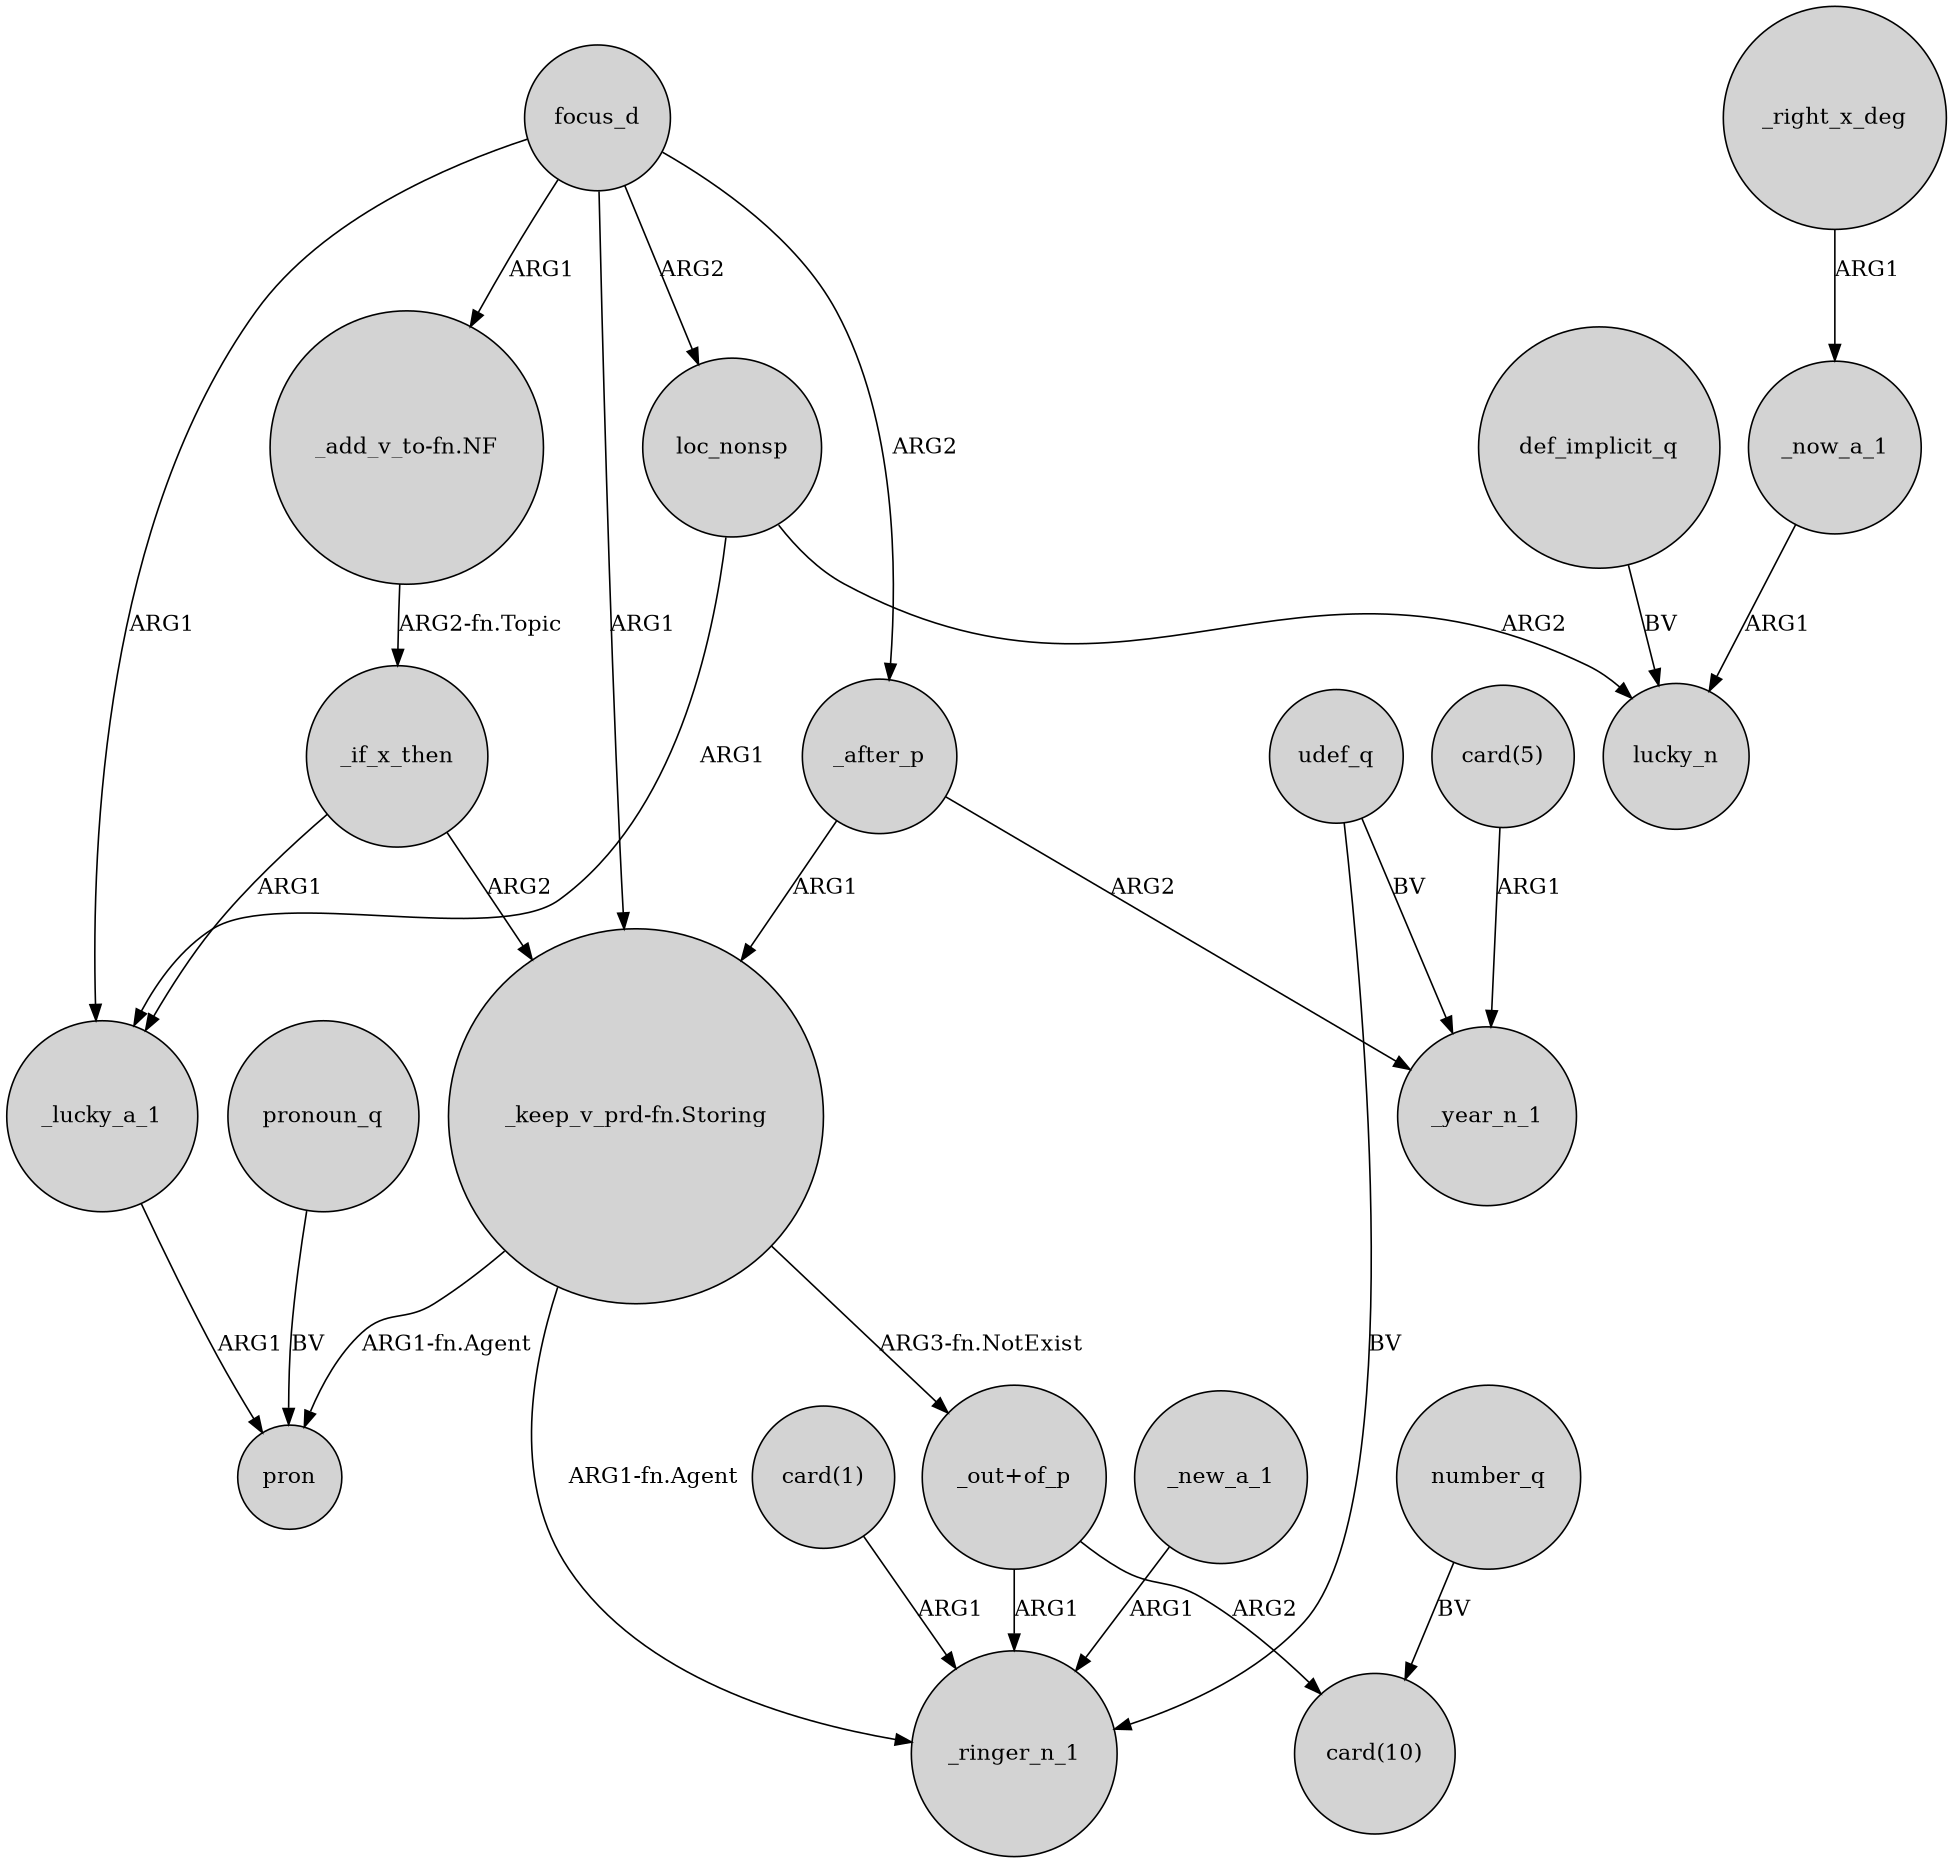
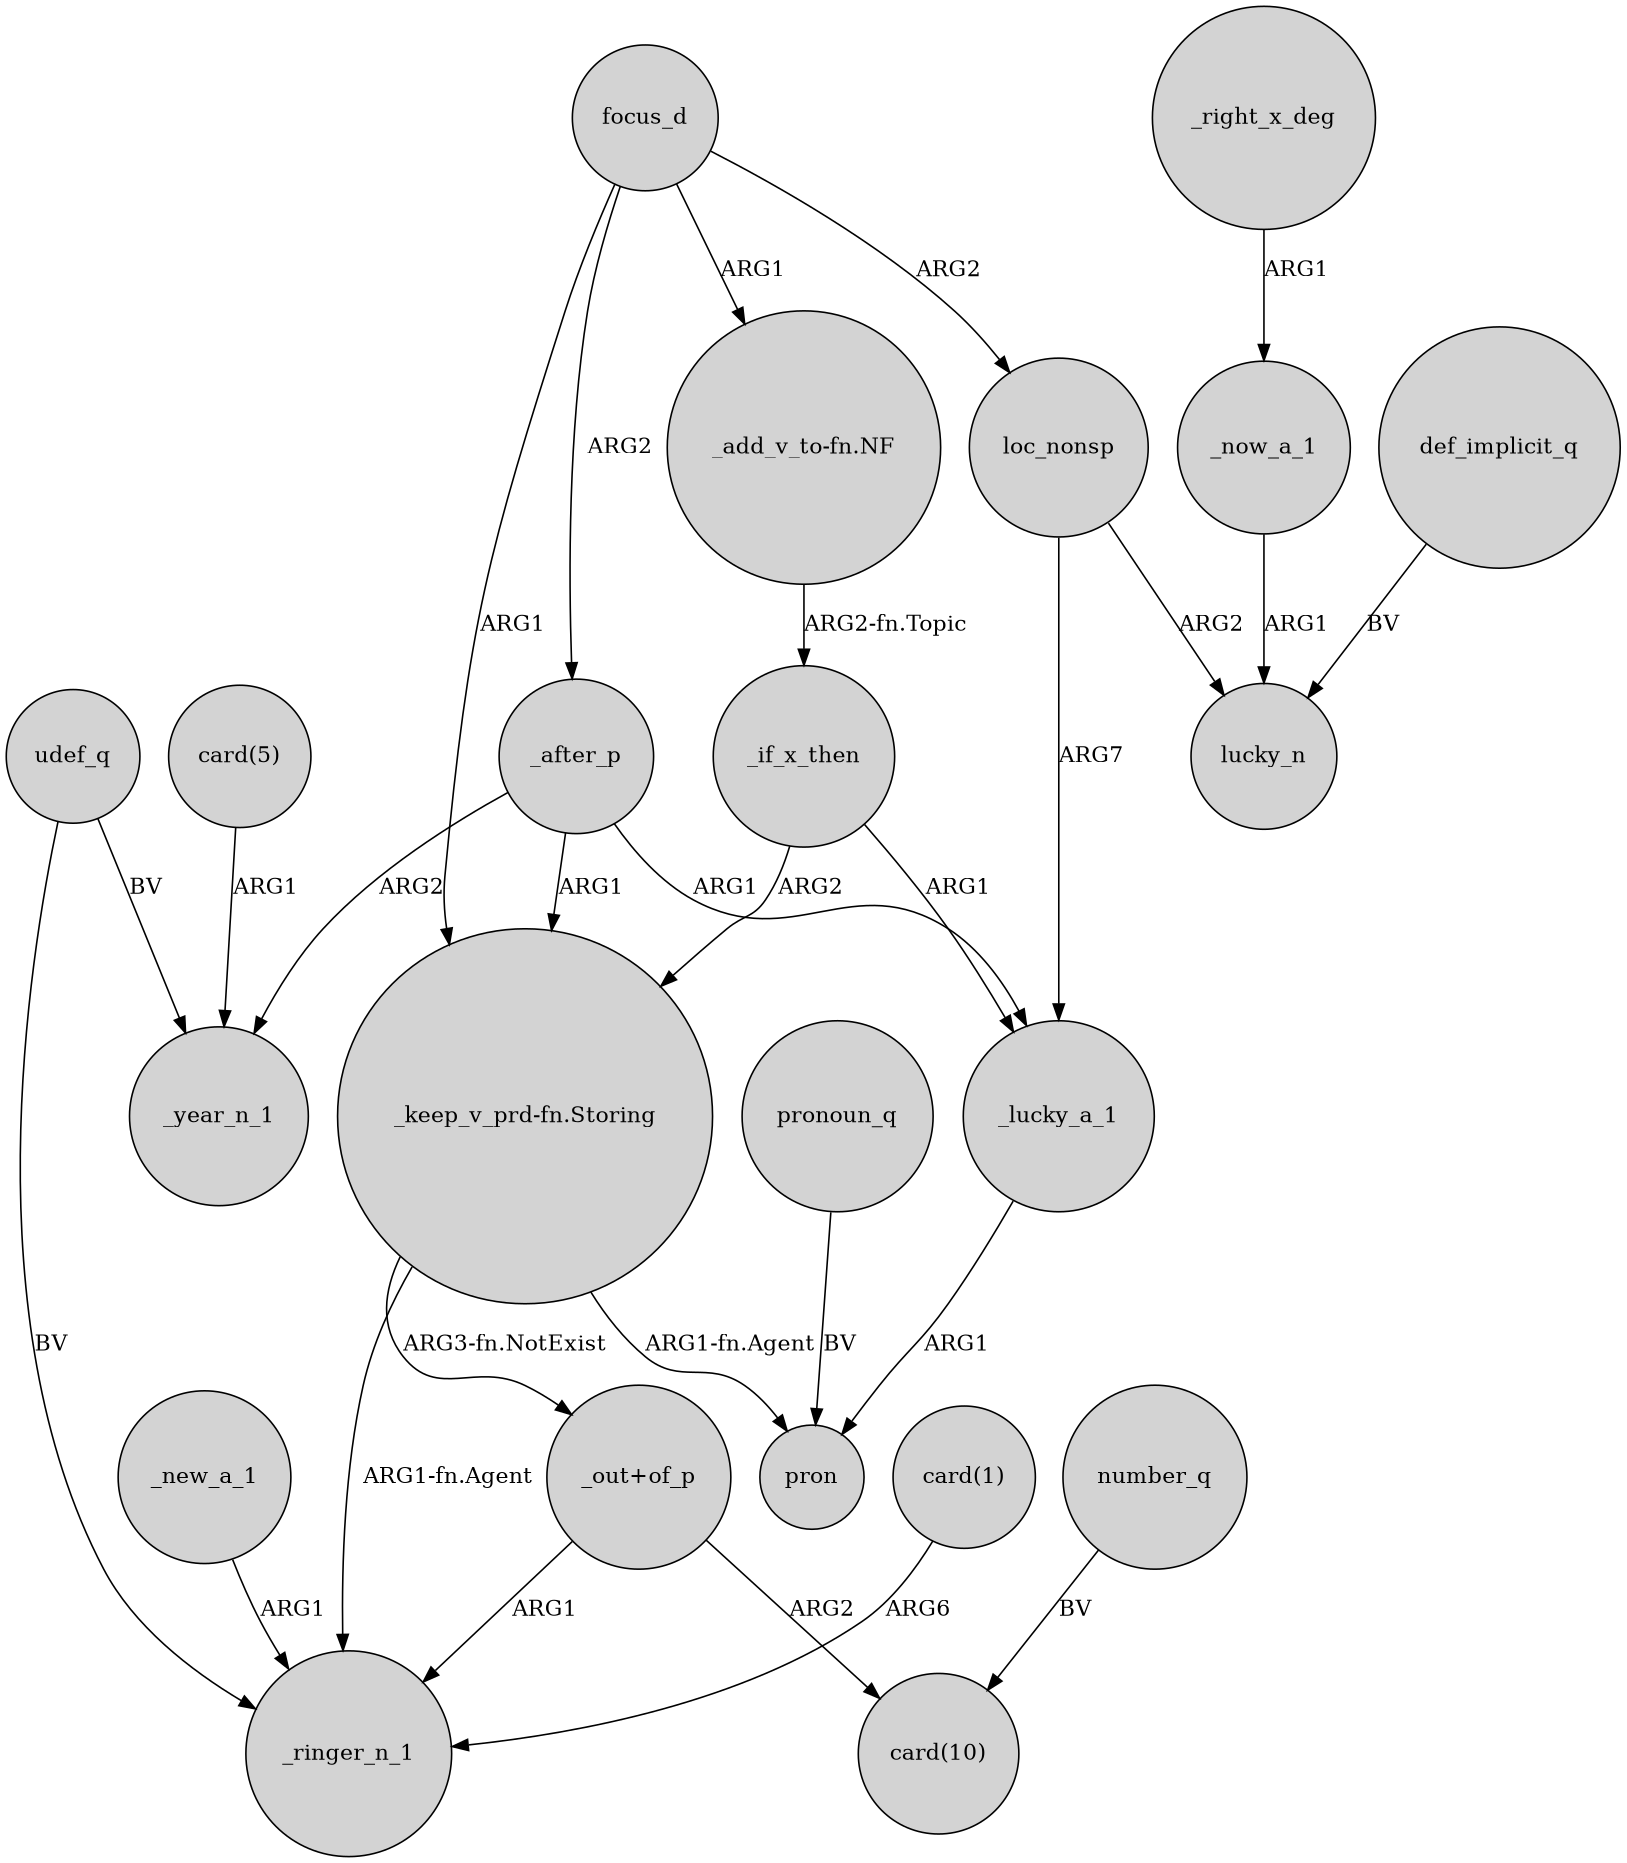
edge "focus_d" -> "_lucky_a_1": now "_after_p" -> "_lucky_a_1"
edge "loc_nonsp" -> "_lucky_a_1": label "ARG1" -> "ARG7"
edge "card(1)" -> "_ringer_n_1": label "ARG1" -> "ARG6"
